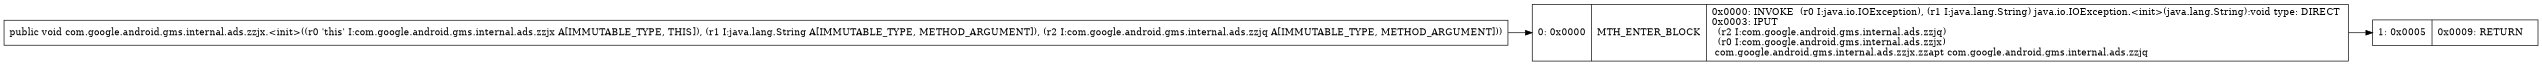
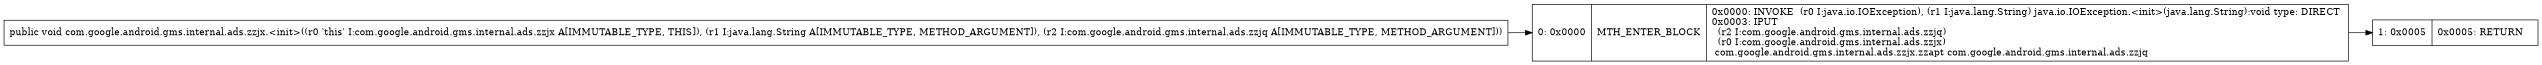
node "1: 0x0005": text "0x0009: RETURN" -> "0x0005: RETURN"
